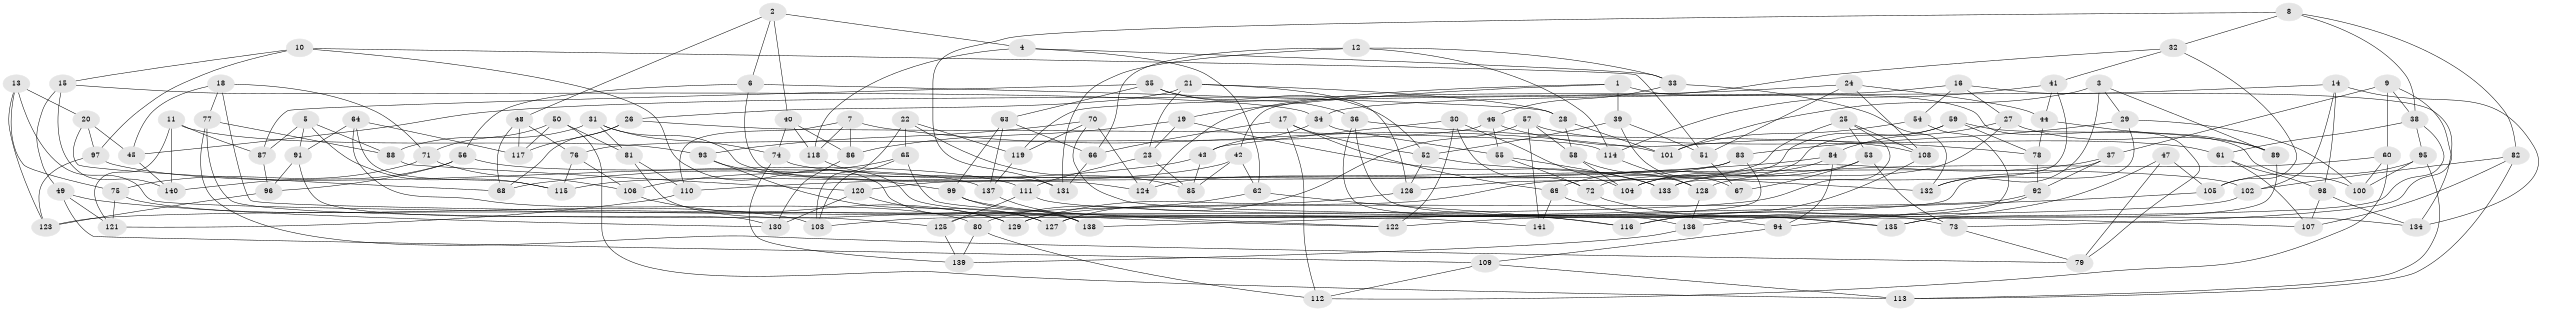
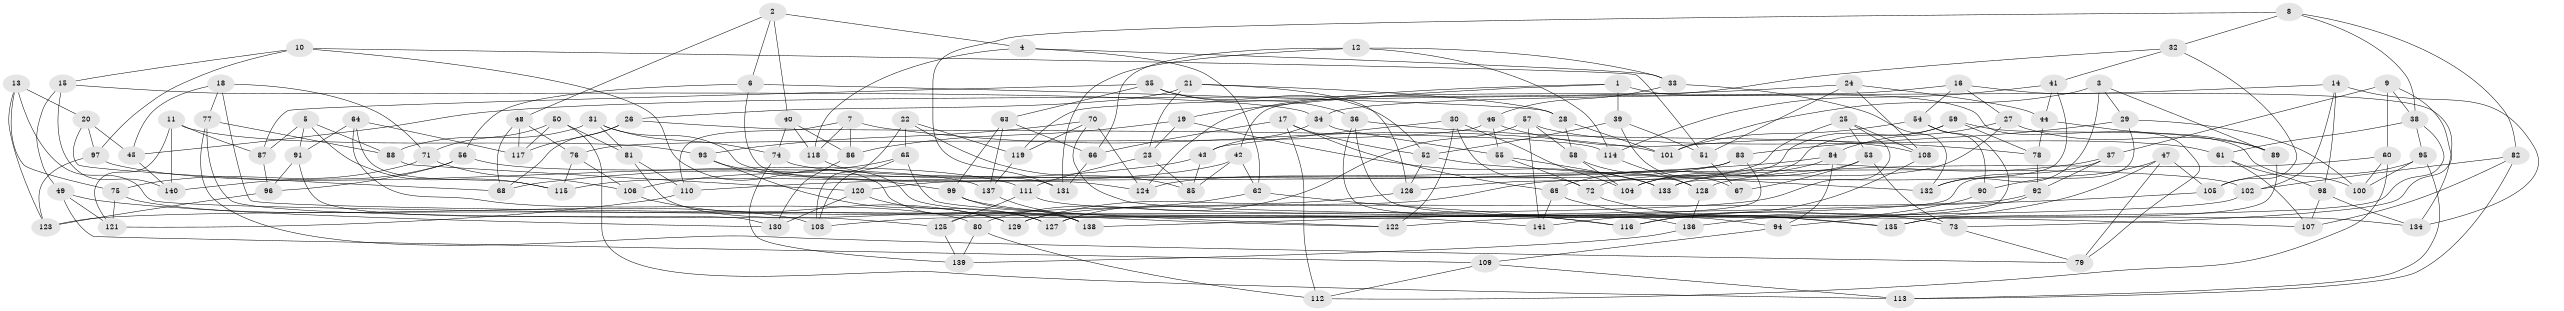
node "90": added
